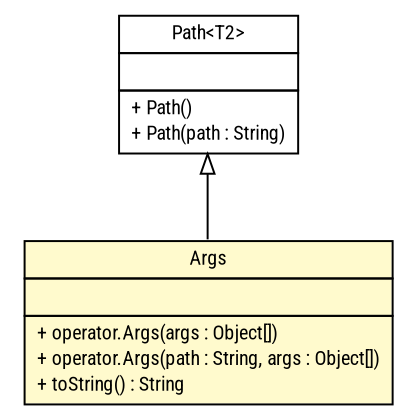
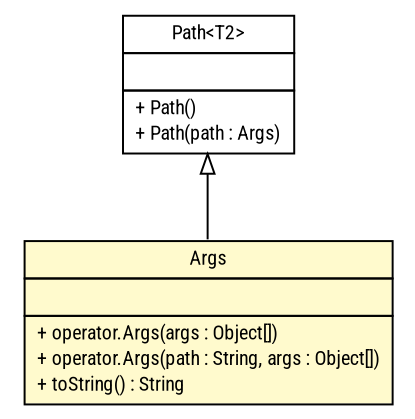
node "Path<T2>": text "+ Path(path : String)" -> "+ Path(path : Args)"
